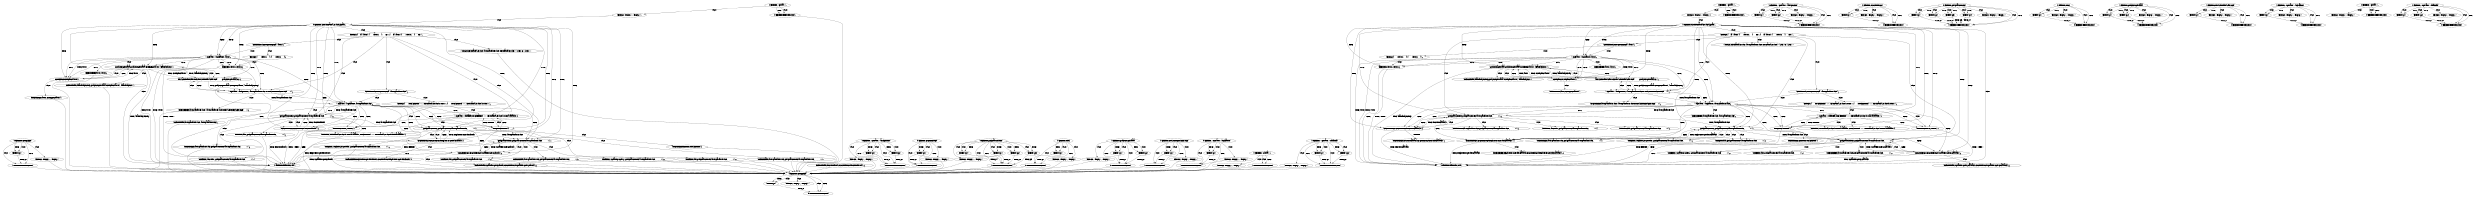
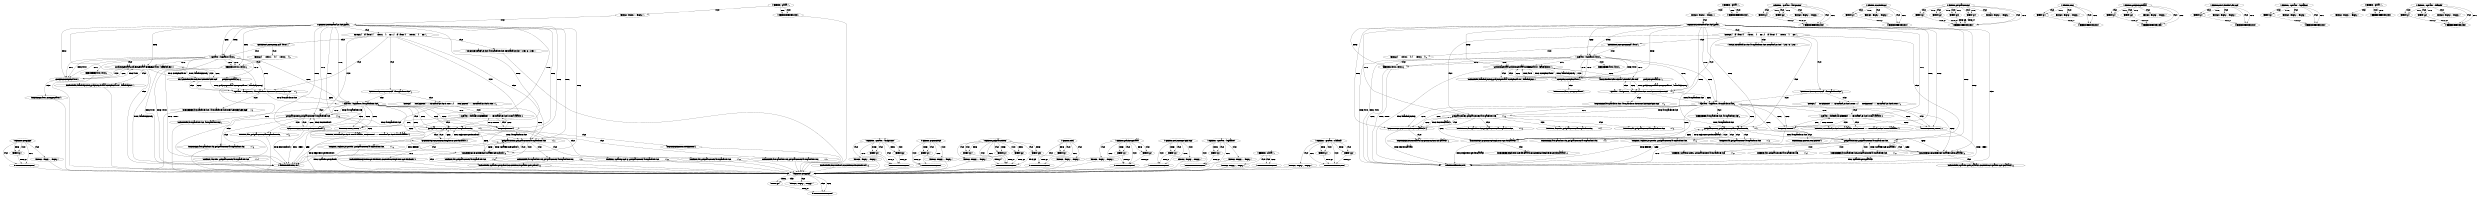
edge "(G_CALLBACK,G_CALLBACK(FocusInCallback))" -> "(IDENTIFIER,FocusInCallback,G_CALLBACK(FocusInCallback))": label "ERROR: " -> "AST: "
